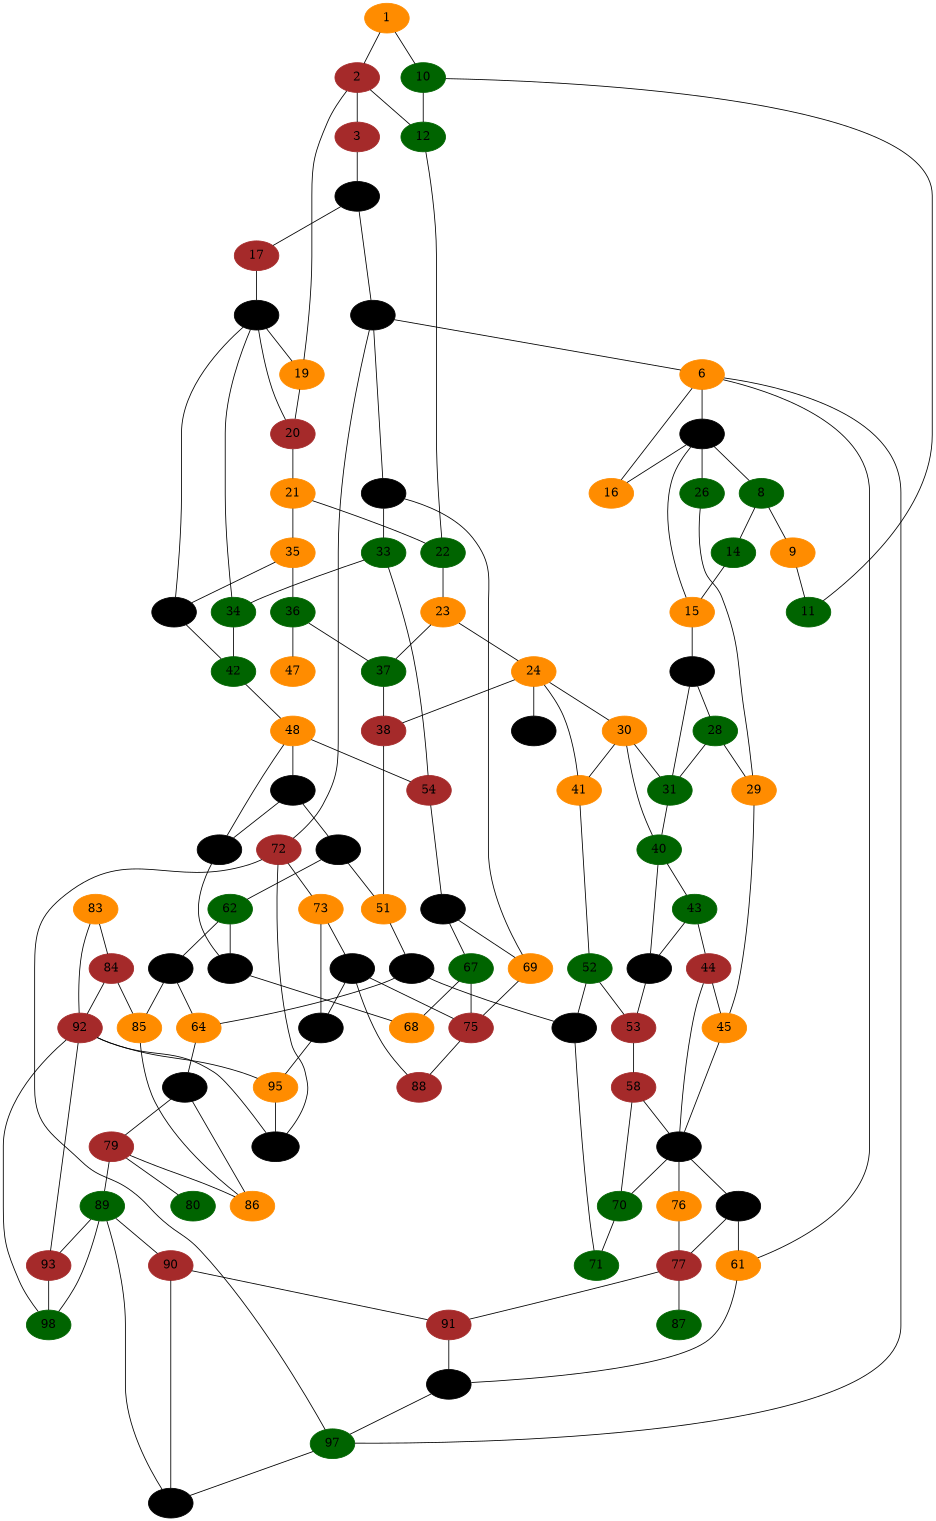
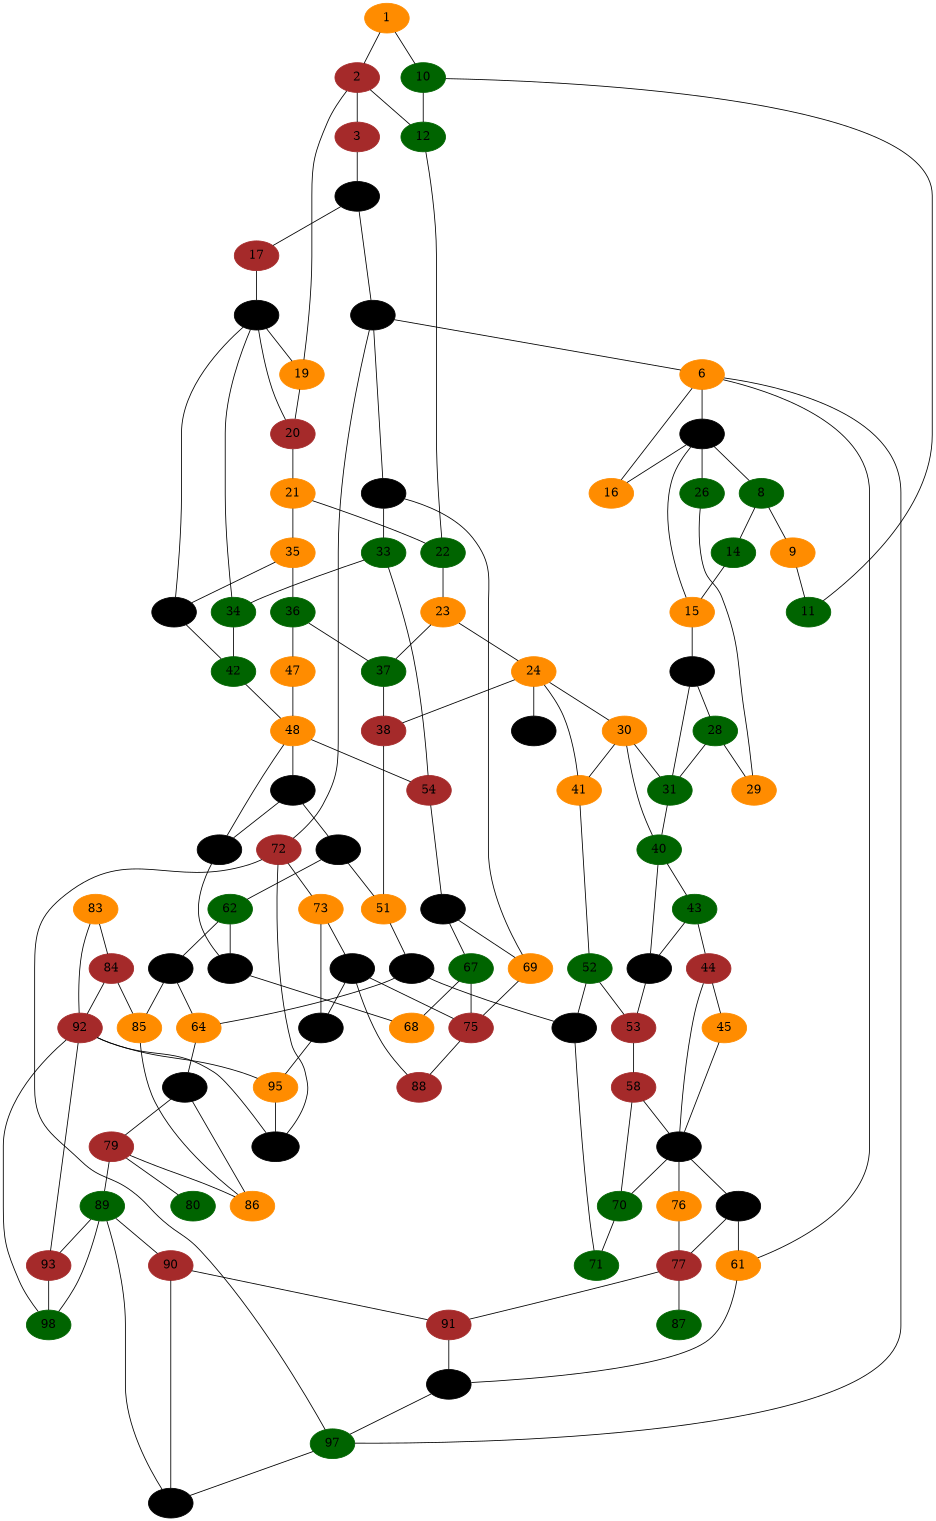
edge "47" -- "48": added
edge "29" -- "45": removed
